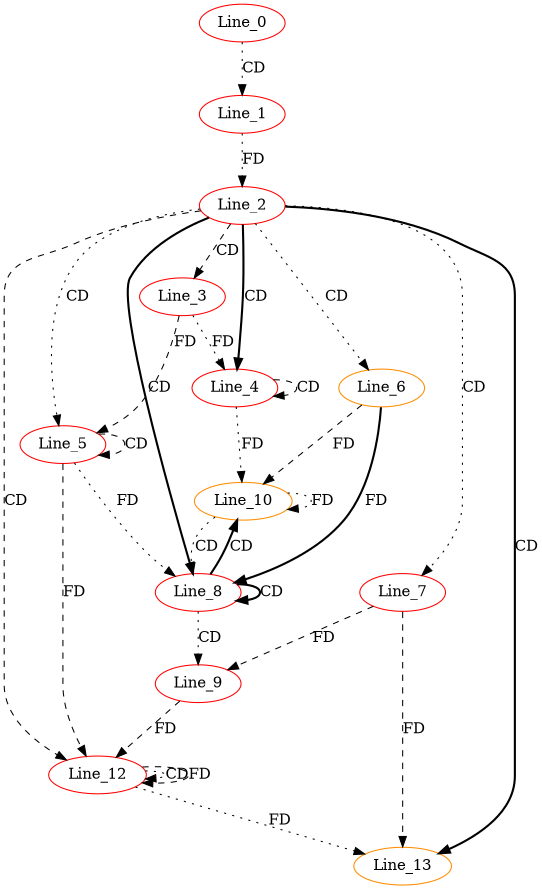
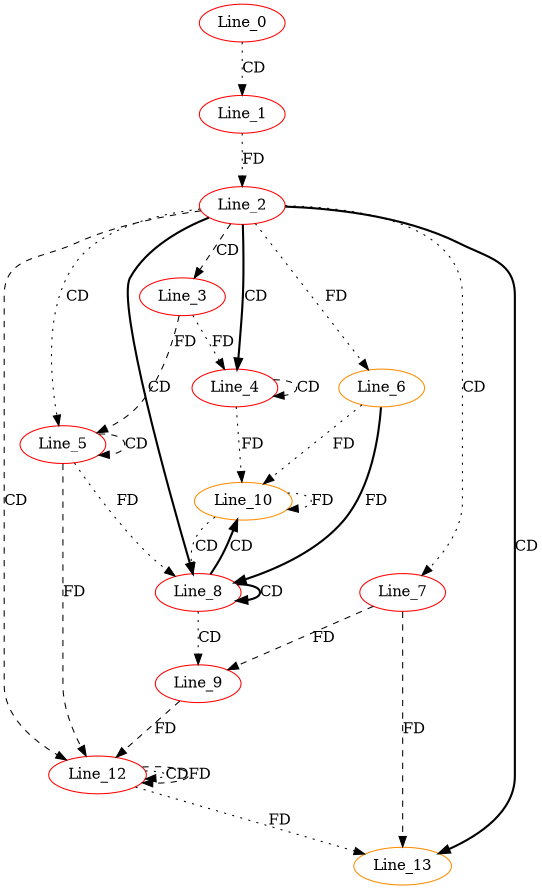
edge "Line_2" -> "Line_6": label "CD" -> "FD"
edge "Line_6" -> "Line_10": style dashed -> dotted
